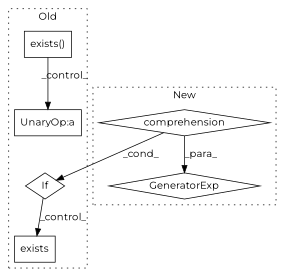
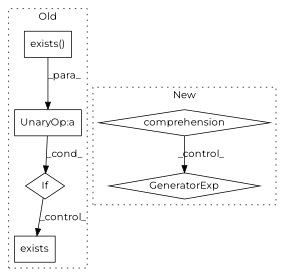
edge "exists()" -> "UnaryOp:a": label "_control_" -> "_para_"
edge "comprehension" -> "GeneratorExp": label "_para_" -> "_control_"
edge "comprehension" -> "If": now "UnaryOp:a" -> "If"
